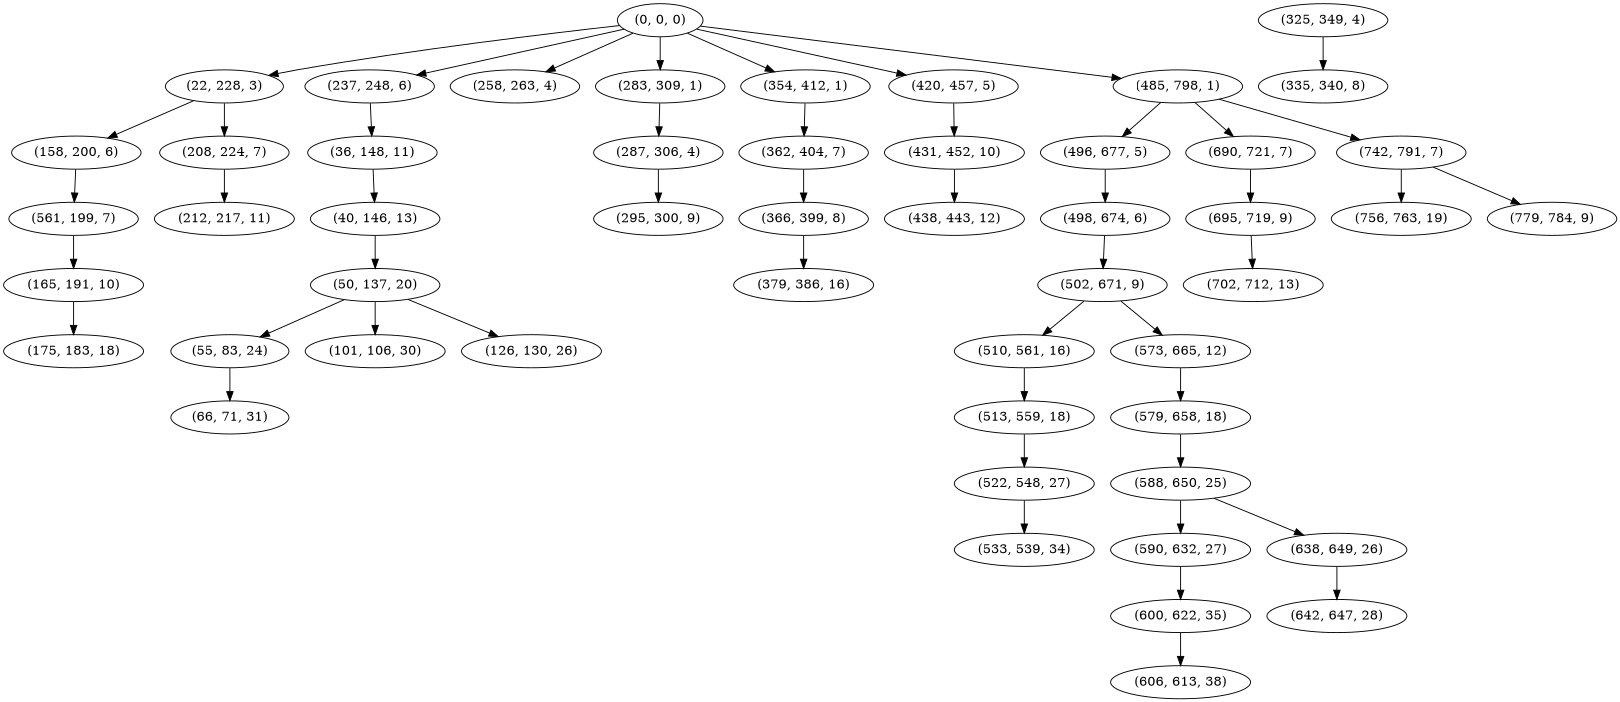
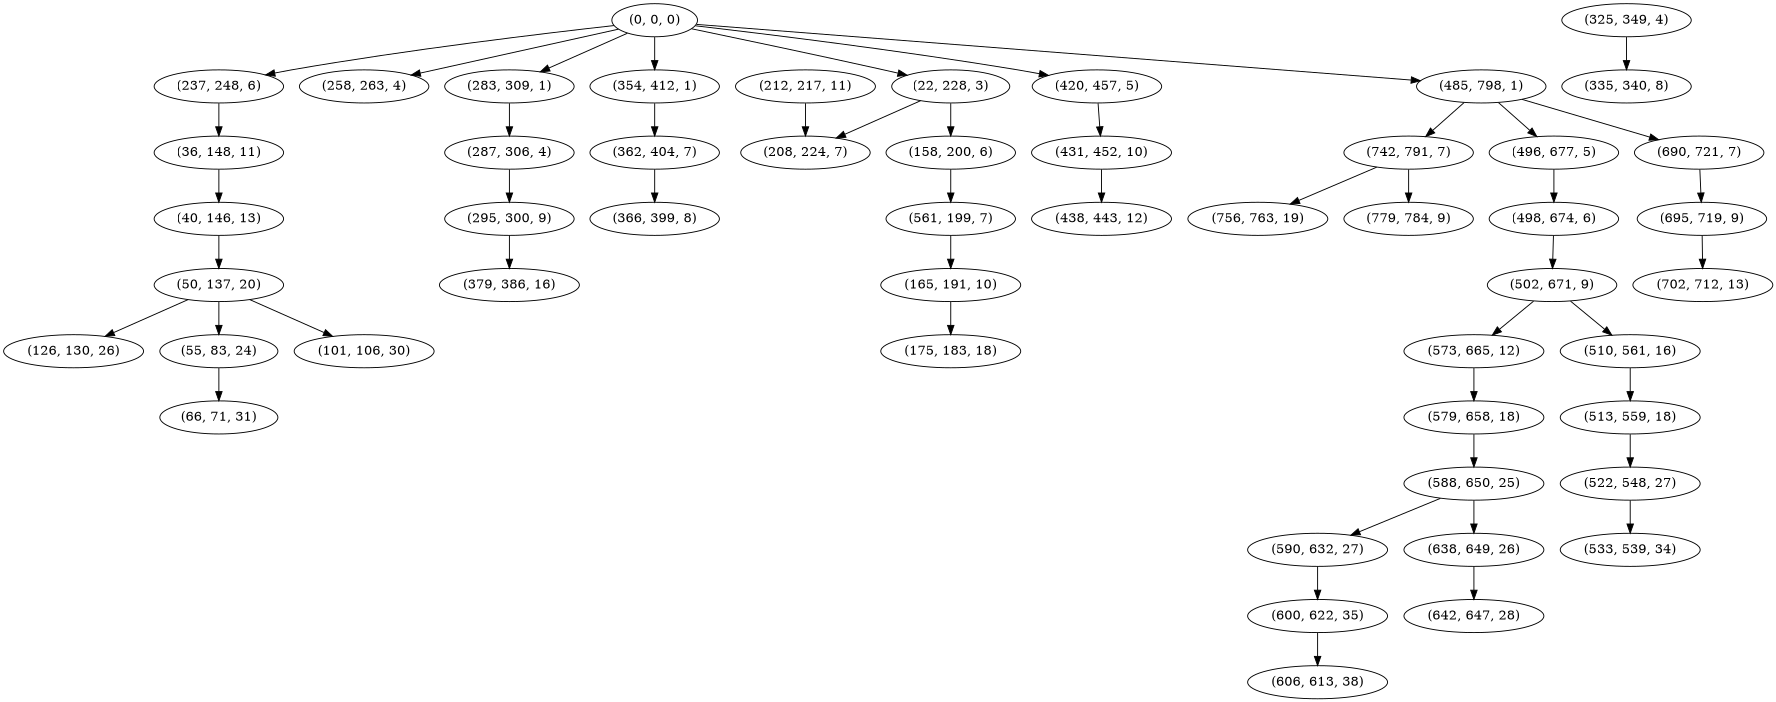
edge "(208, 224, 7)" -> "(212, 217, 11)": reversed
edge "(366, 399, 8)" -> "(379, 386, 16)": now "(295, 300, 9)" -> "(379, 386, 16)"
